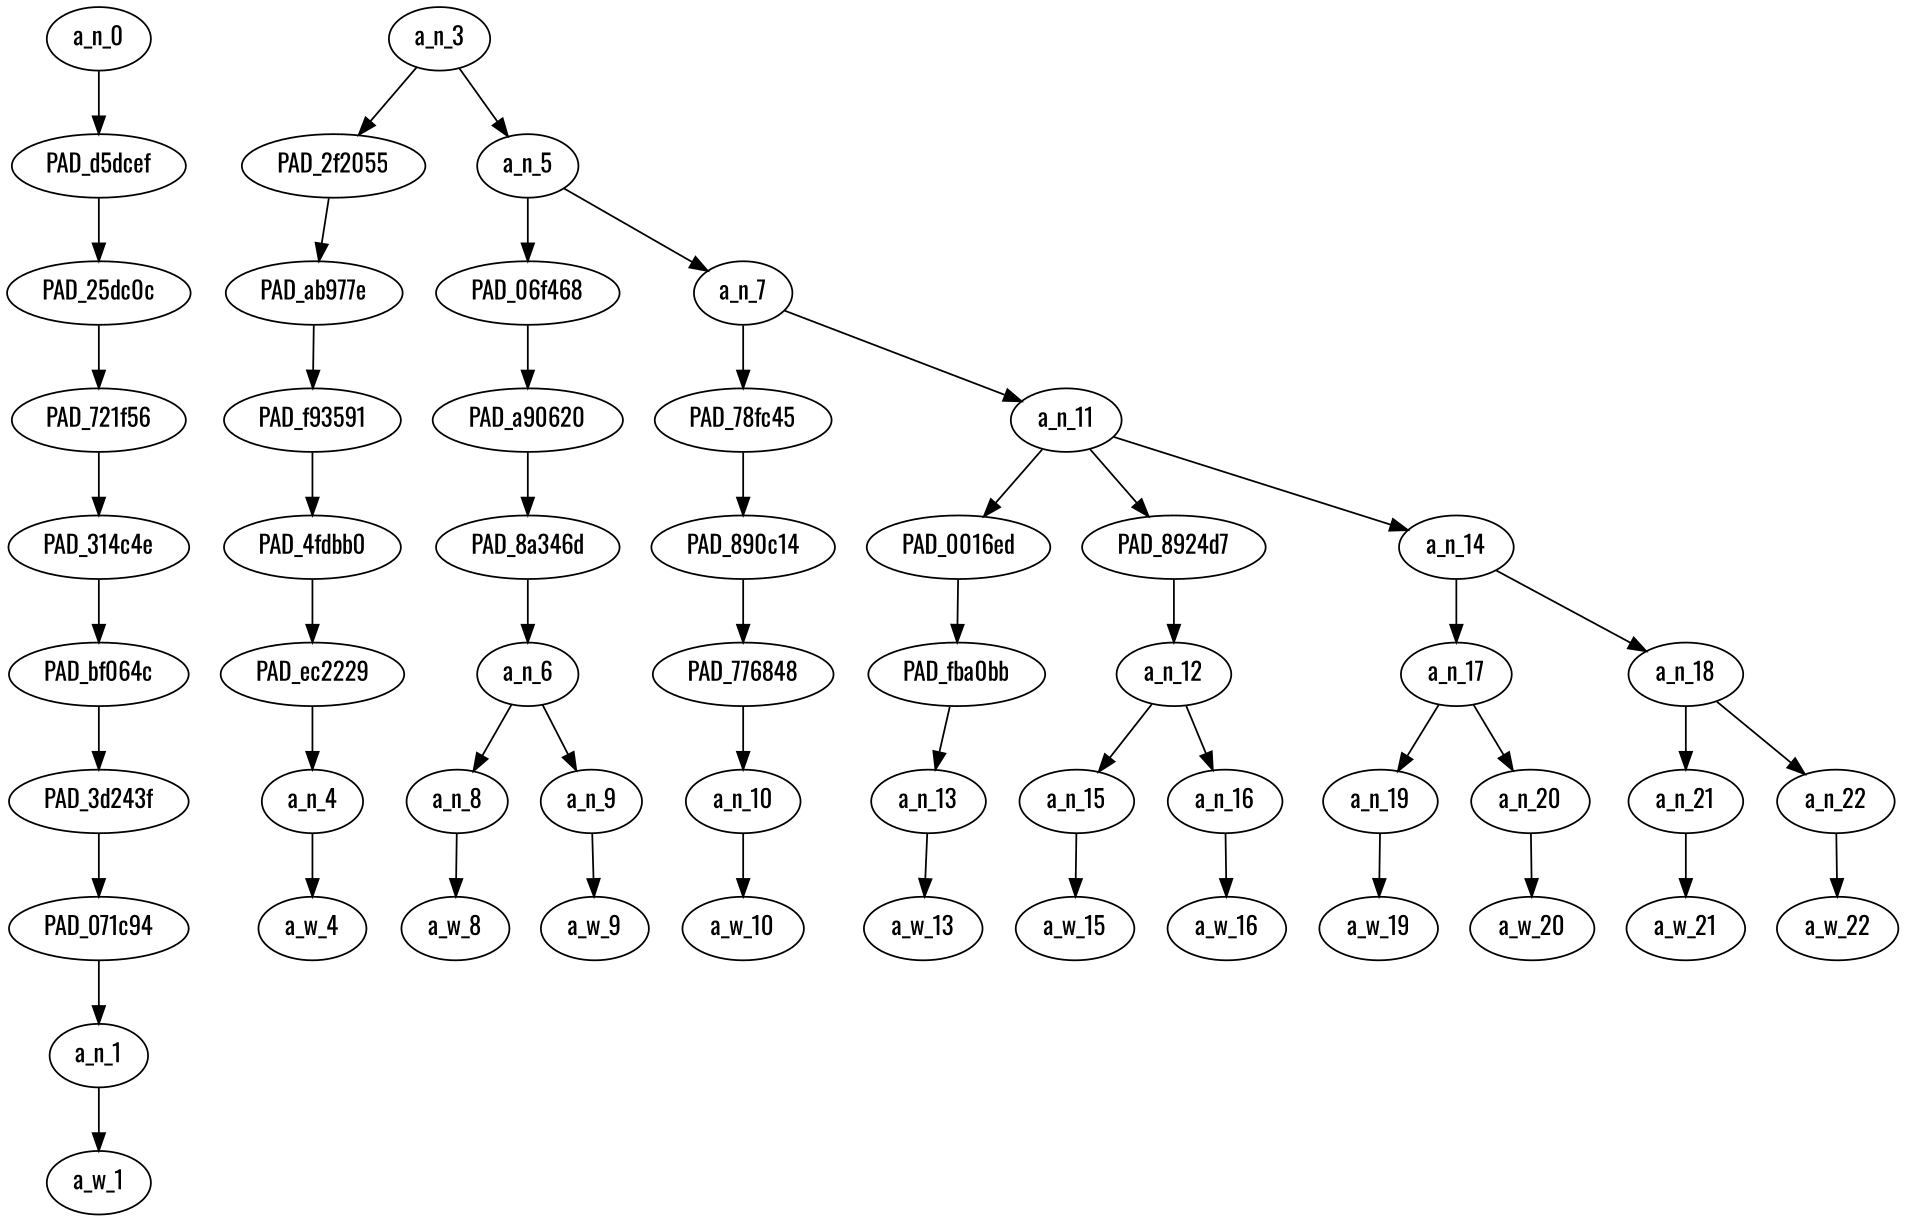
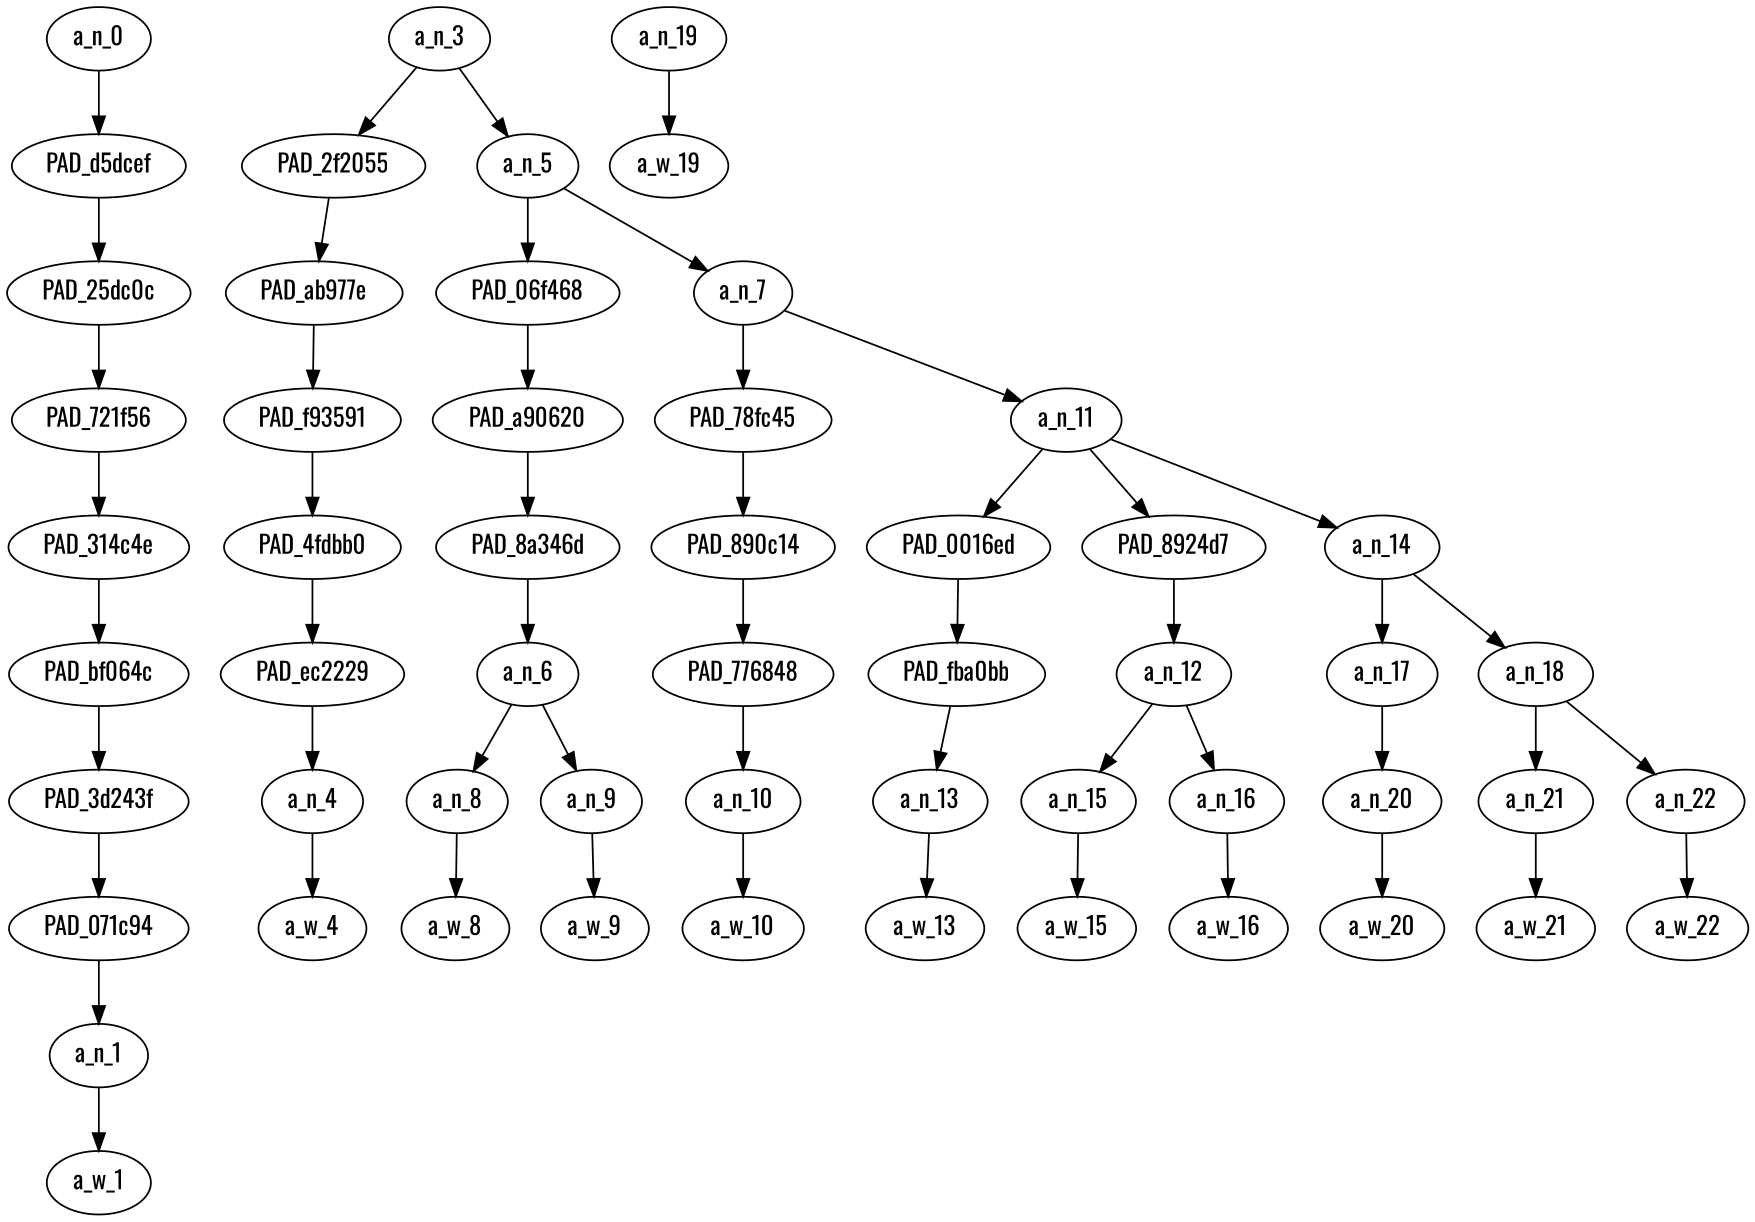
edge "a_n_17" -> "a_n_19": removed
